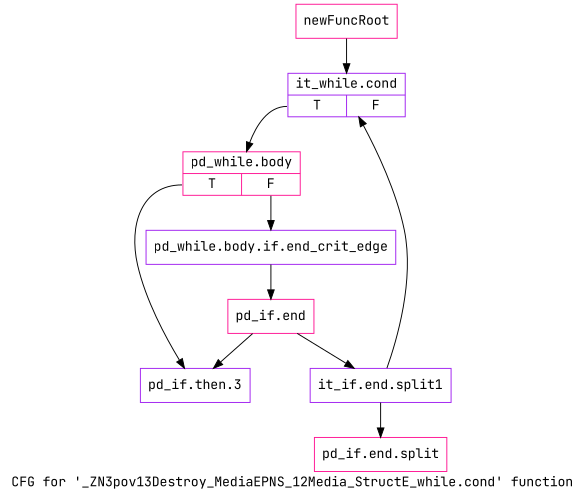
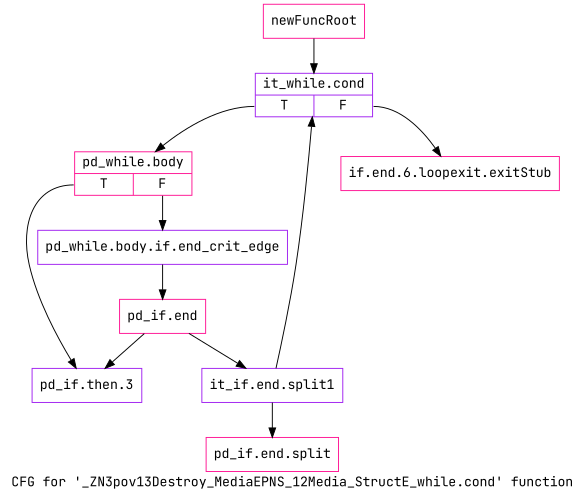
node "if.end.6.loopexit.exitStub": added
